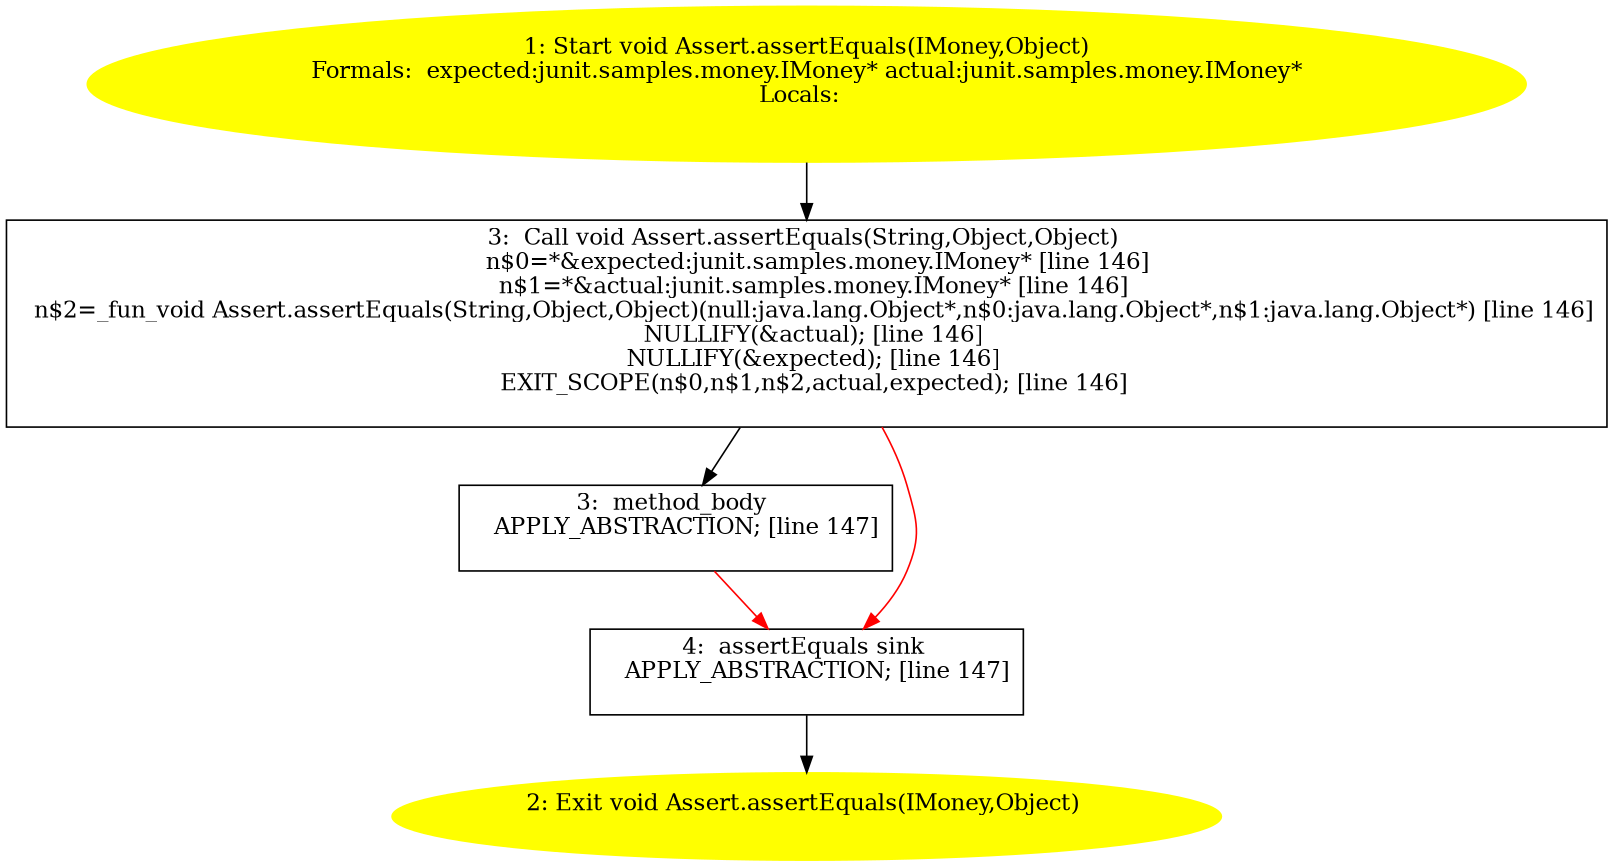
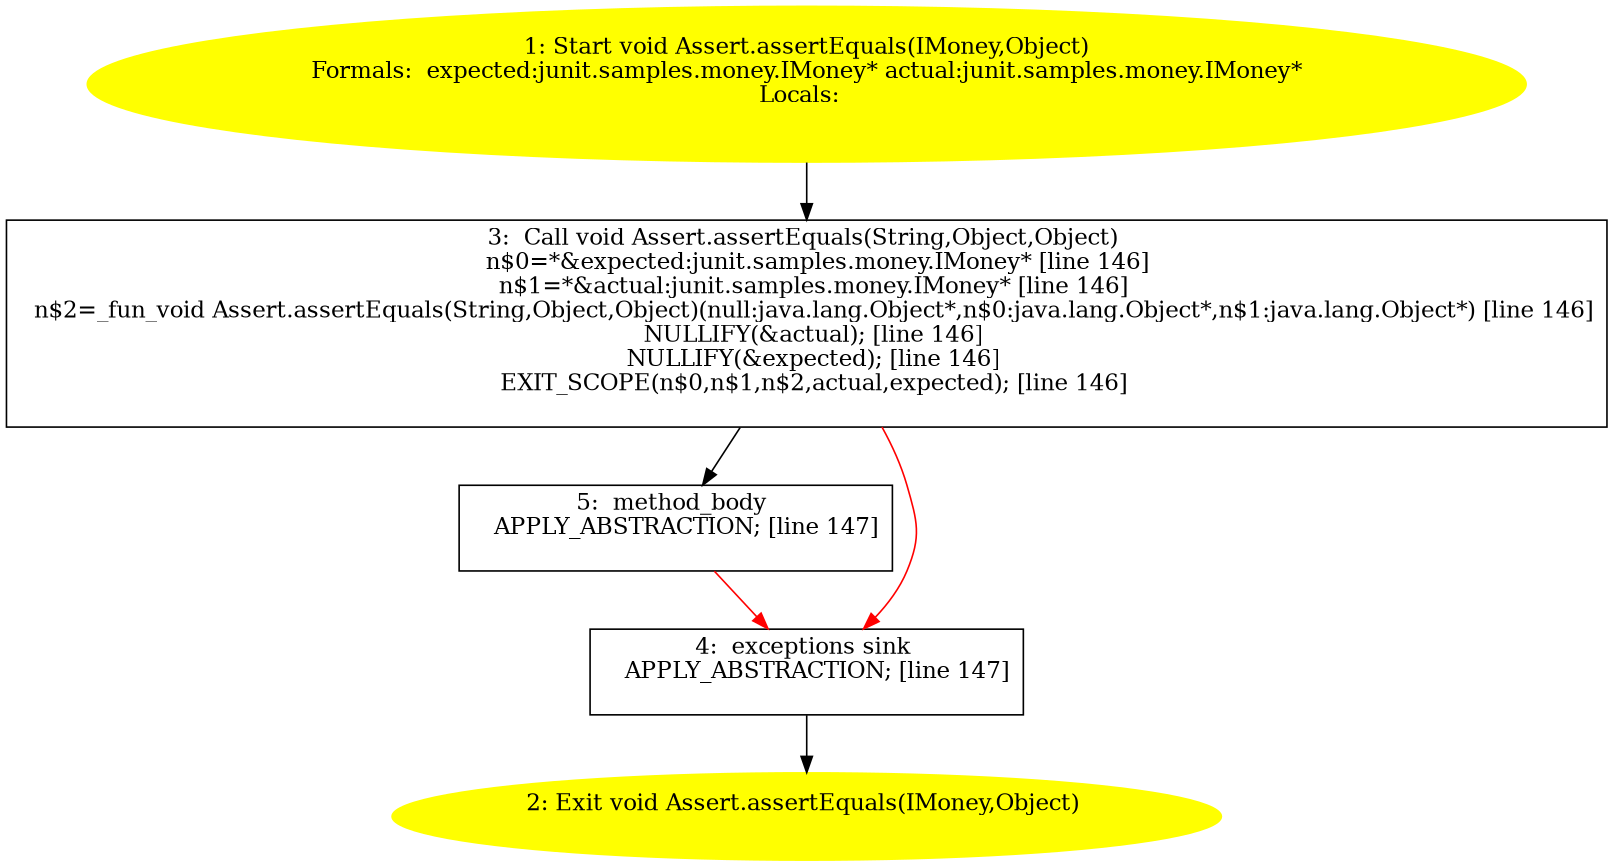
node "3:  method_body APPLY_ABSTRACTION; [line 147]": label "3:  method_body APPLY_ABSTRACTION; [line 147]" -> "5:  method_body APPLY_ABSTRACTION; [line 147]"
node "4:  assertEquals sink APPLY_ABSTRACTION; [line 147]": label "4:  assertEquals sink APPLY_ABSTRACTION; [line 147]" -> "4:  exceptions sink APPLY_ABSTRACTION; [line 147]"
